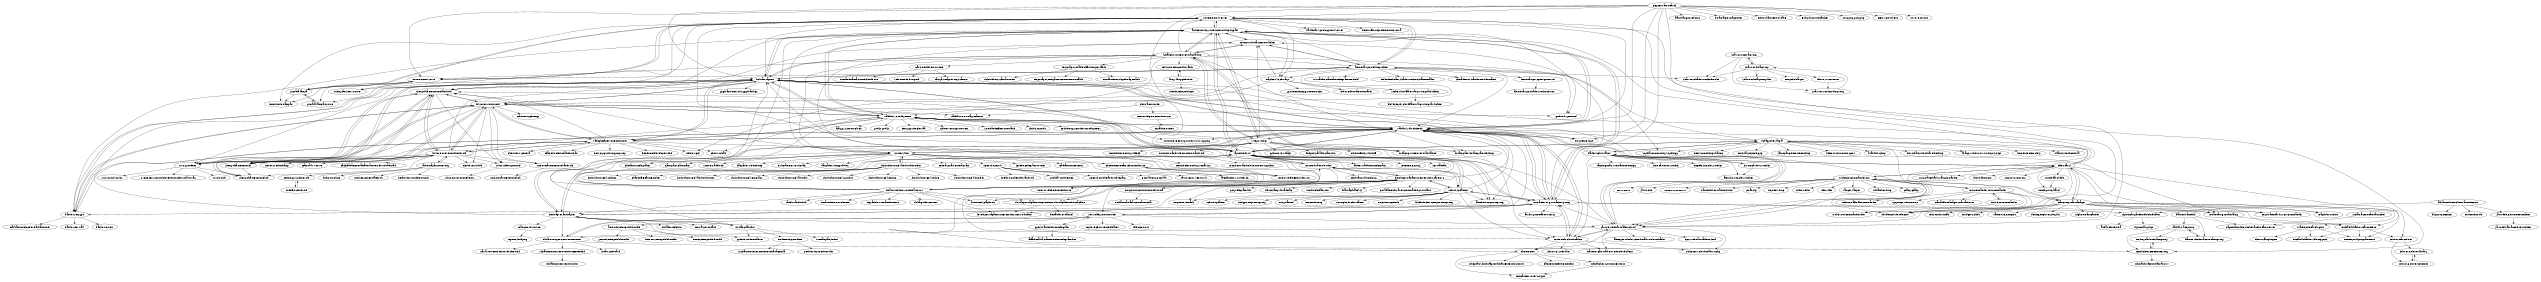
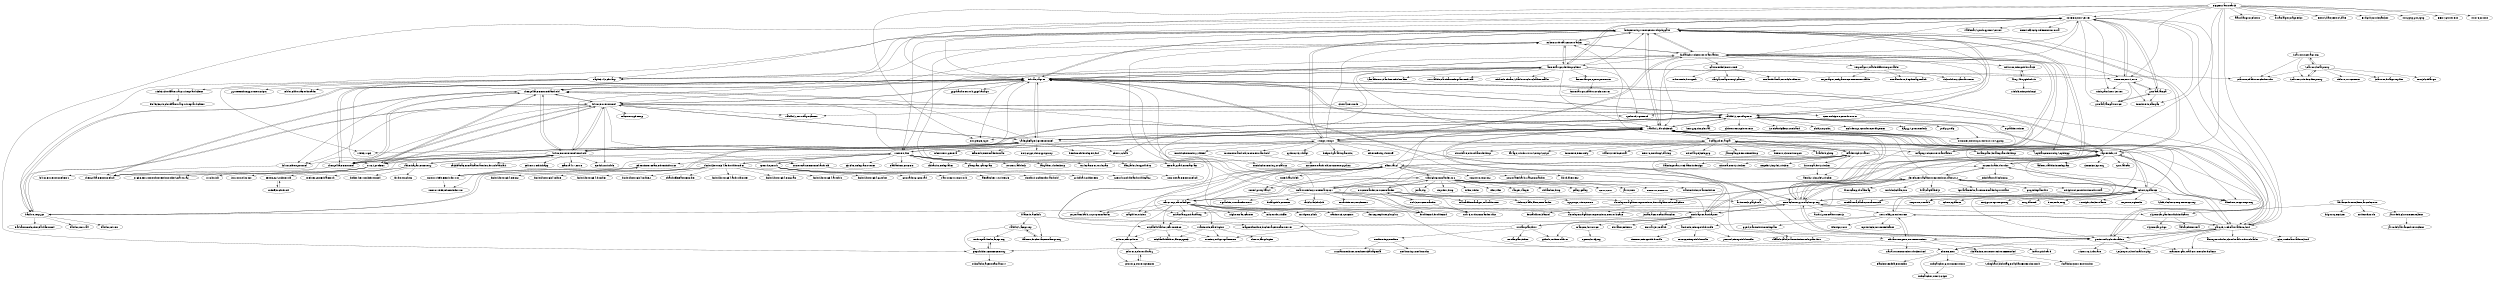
edge "xhlove/WVGuesser" -> "Snawoot/windscribe-proxy": now "Snawoot/hola-proxy" -> "Snawoot/windscribe-proxy"
edge "krlvm/PowerTunnel-Android" -> "ValdikSS/GoodbyeDPI": added
edge "yar229/WebDavMailRuCloud" -> "werwolfby/monitorrent": added
